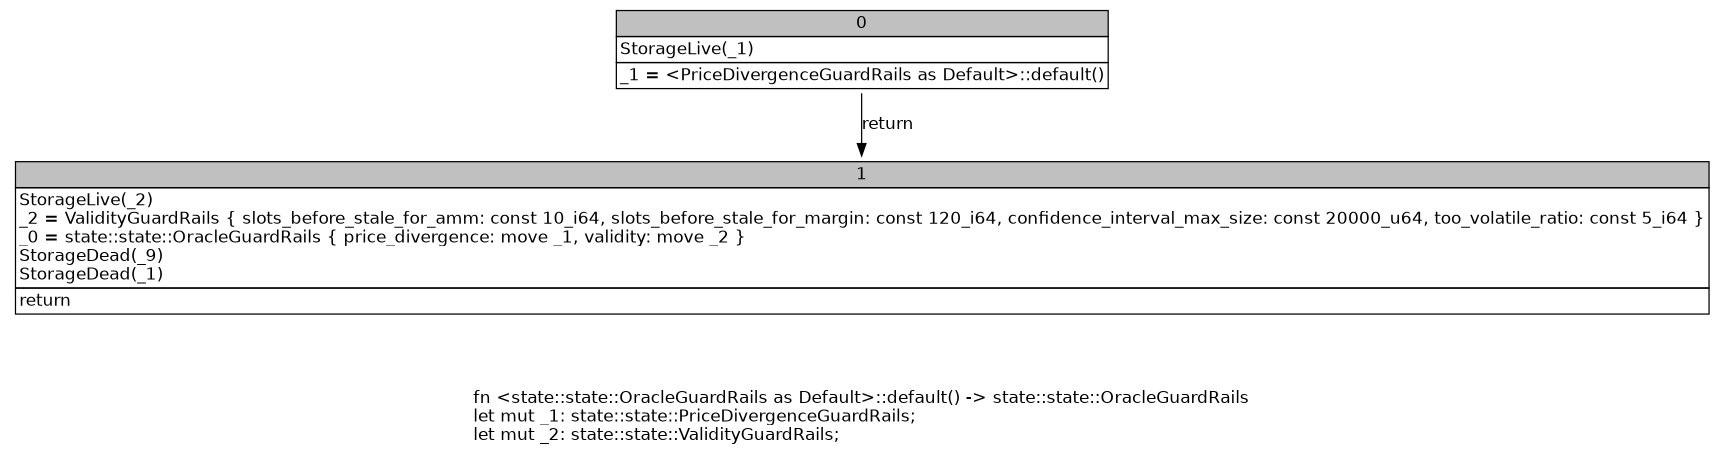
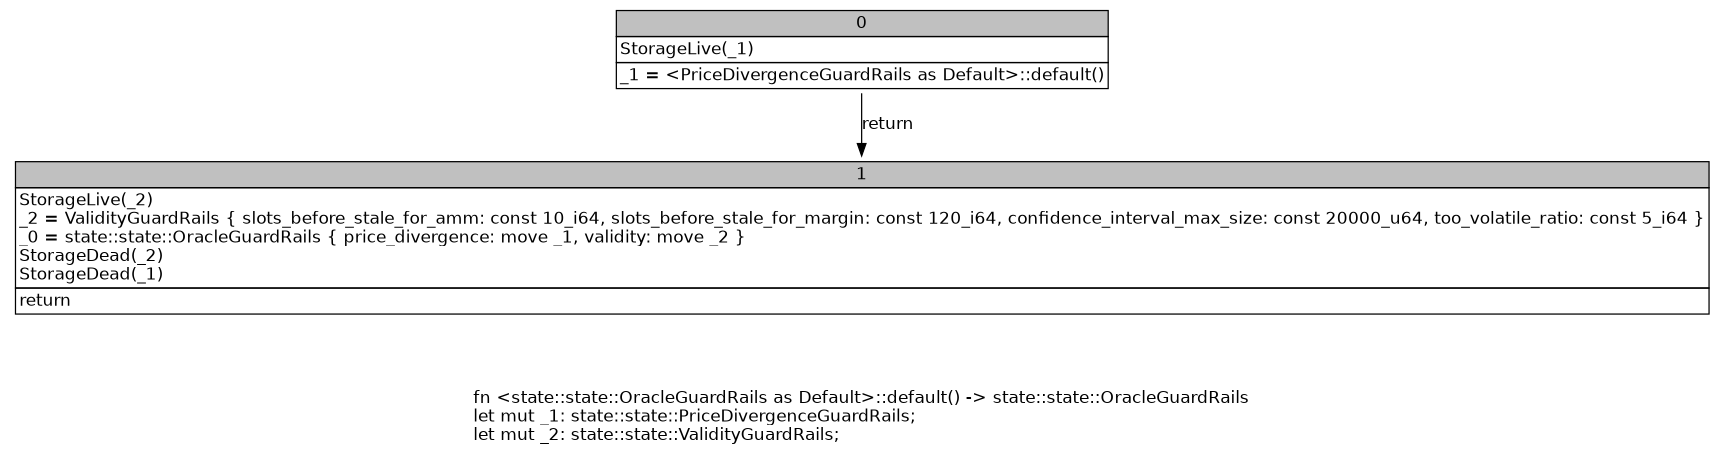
node "1": text "StorageDead(_9)" -> "StorageDead(_2)"
